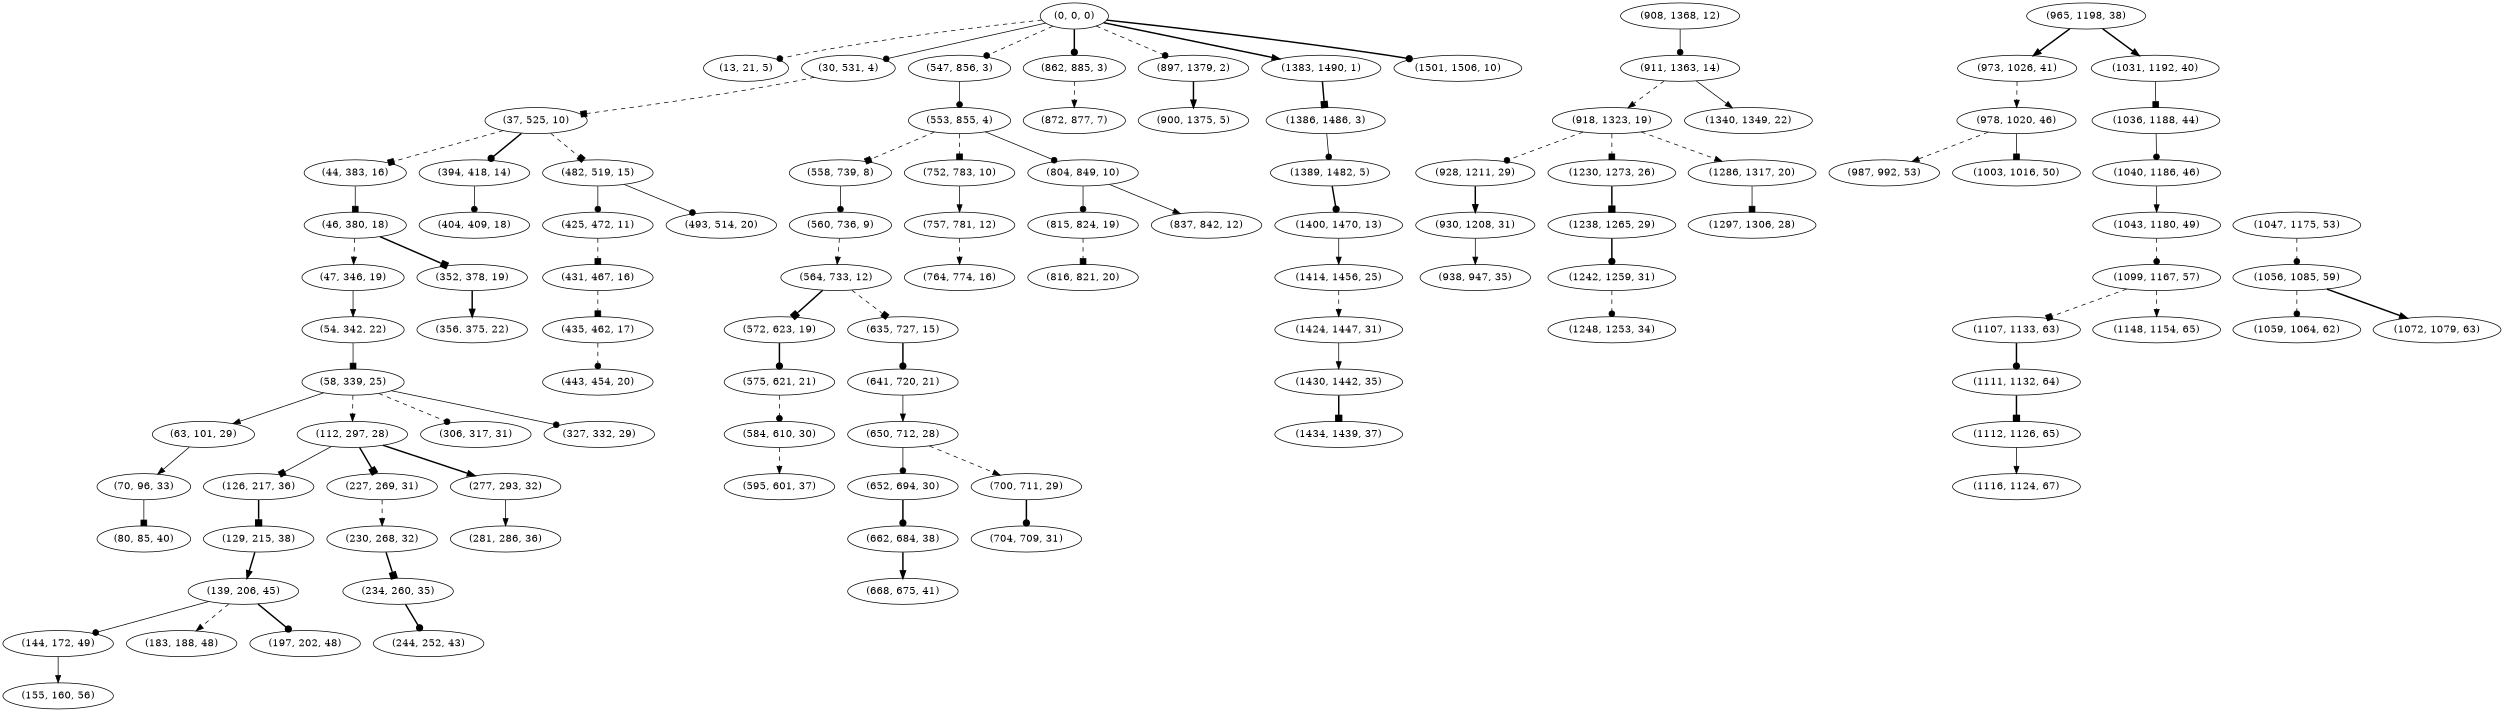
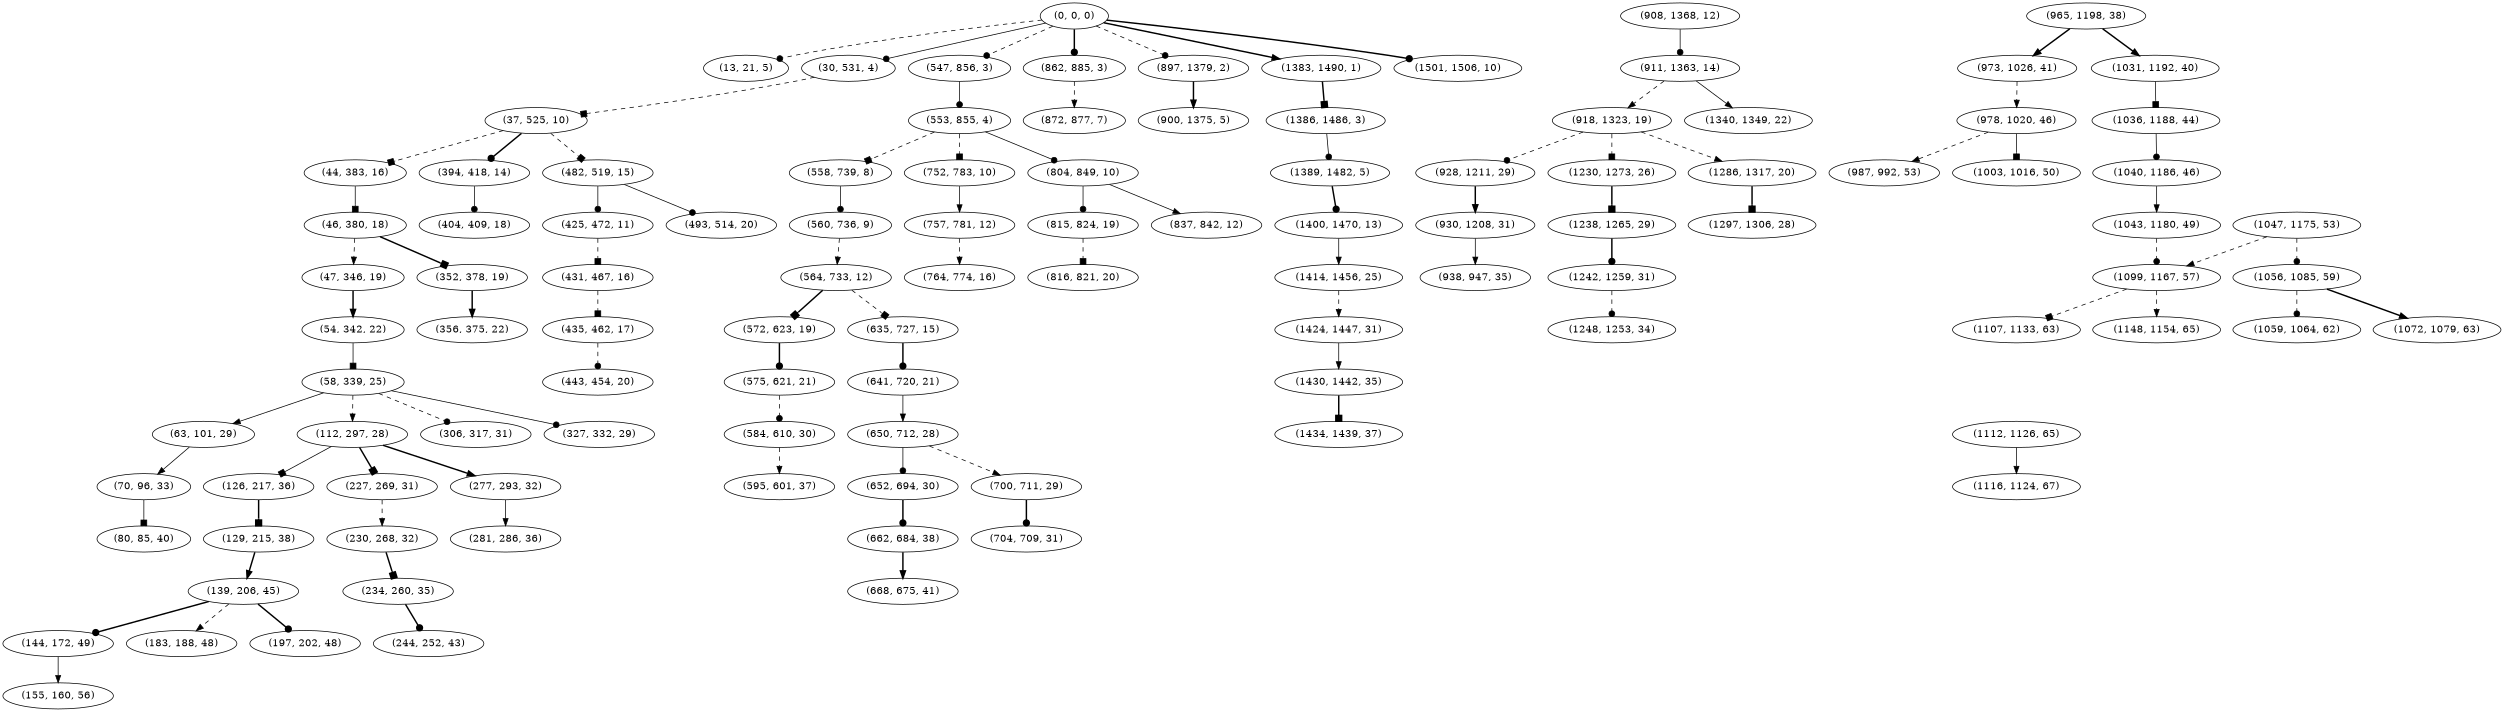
edge "(1286, 1317, 20)" -> "(1297, 1306, 28)": style solid -> bold
edge "(1047, 1175, 53)" -> "(1099, 1167, 57)": added
edge "(47, 346, 19)" -> "(54, 342, 22)": style solid -> bold
node "(1111, 1132, 64)": removed
edge "(139, 206, 45)" -> "(144, 172, 49)": style solid -> bold
